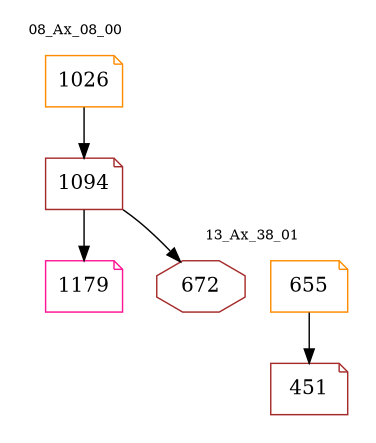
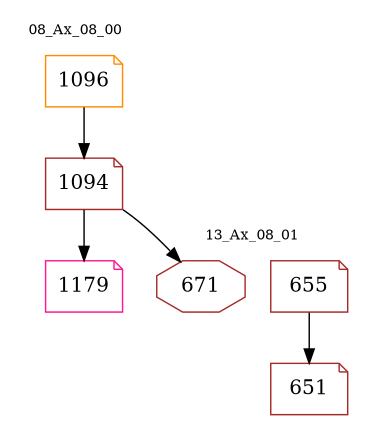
node "1026": label "1026" -> "1096"
cluster "13_Ax_38_01": label "13_Ax_38_01" -> "13_Ax_08_01"
node "672": label "672" -> "671"
node "655": color darkorange -> brown
node "451": label "451" -> "651"
